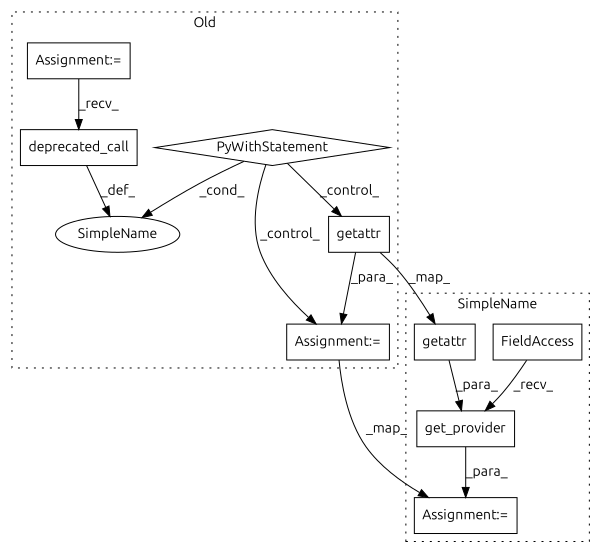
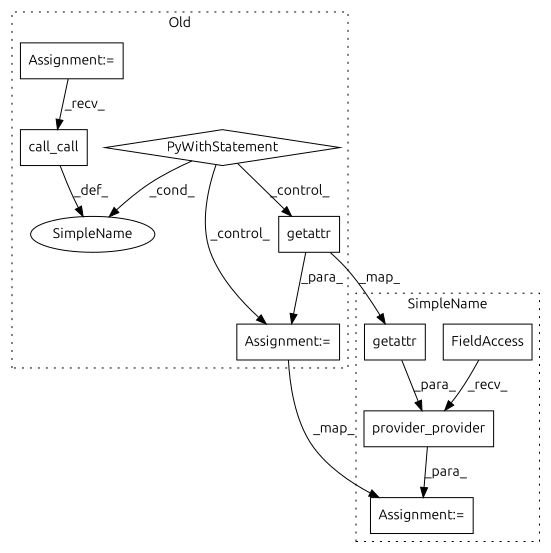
node "deprecated_call": label "deprecated_call" -> "call_call"
node "get_provider": label "get_provider" -> "provider_provider"
